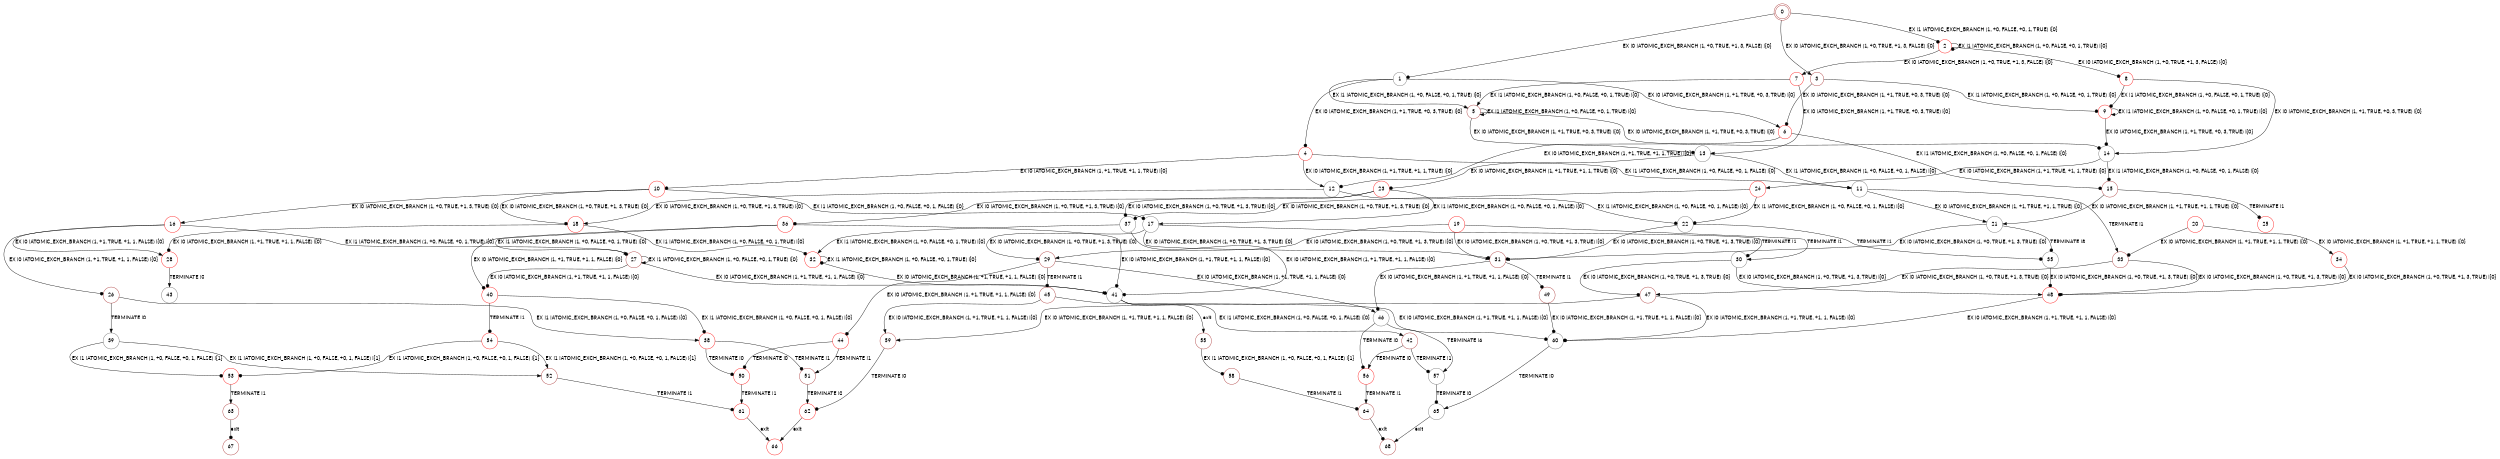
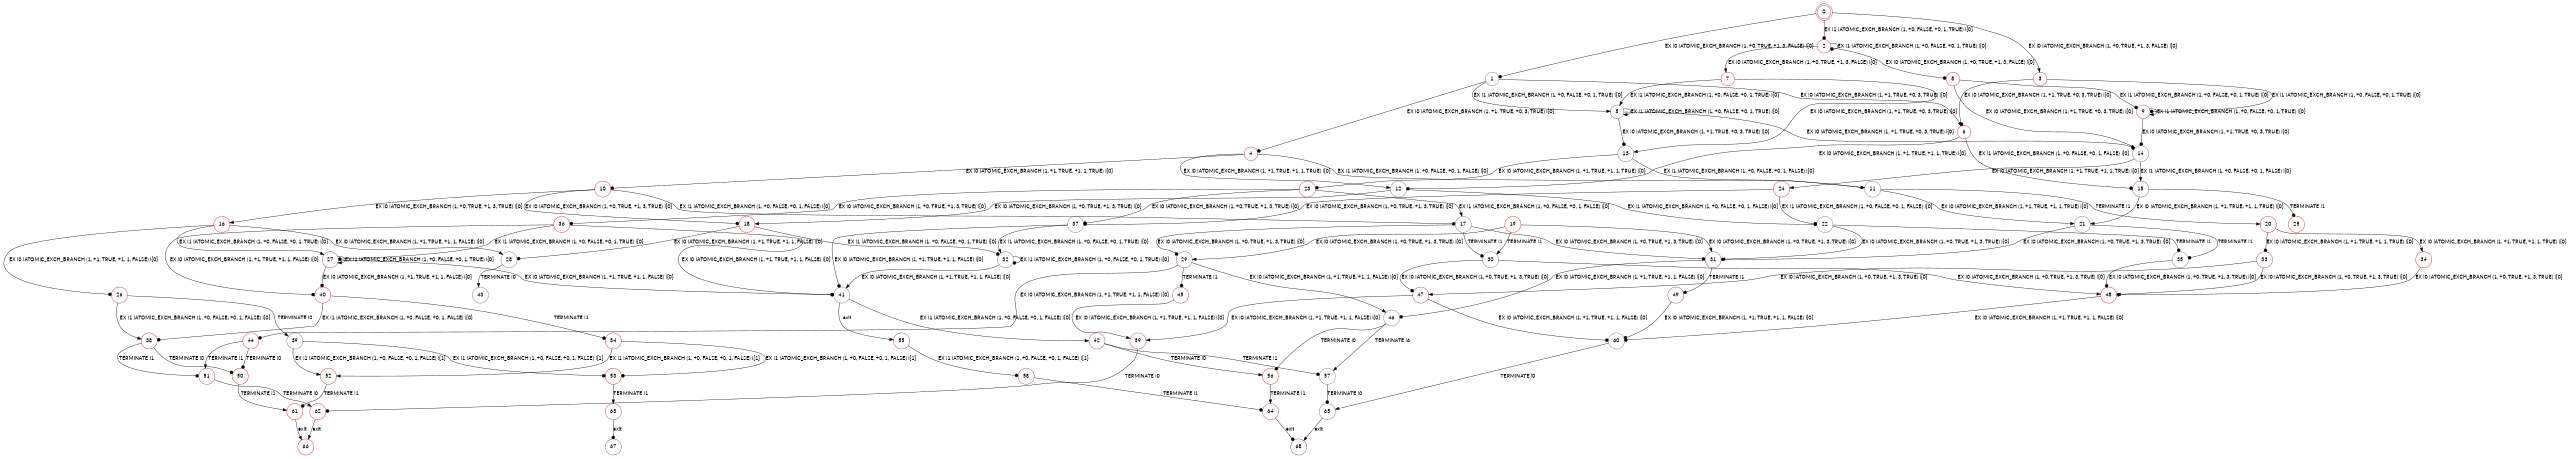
edge "14" -> "15": arrowhead dot -> normal
edge "11" -> "33": now "11" -> "20"
edge "21" -> "35": label "TERMINATE !8" -> "TERMINATE !1"
node "28": color red -> gray40
node "32": color red -> gray40
edge "45" -> "60": removed, label "EX !0 !ATOMIC_EXCH_BRANCH (1, +1, TRUE, +1, 1, FALSE) !{0}"
